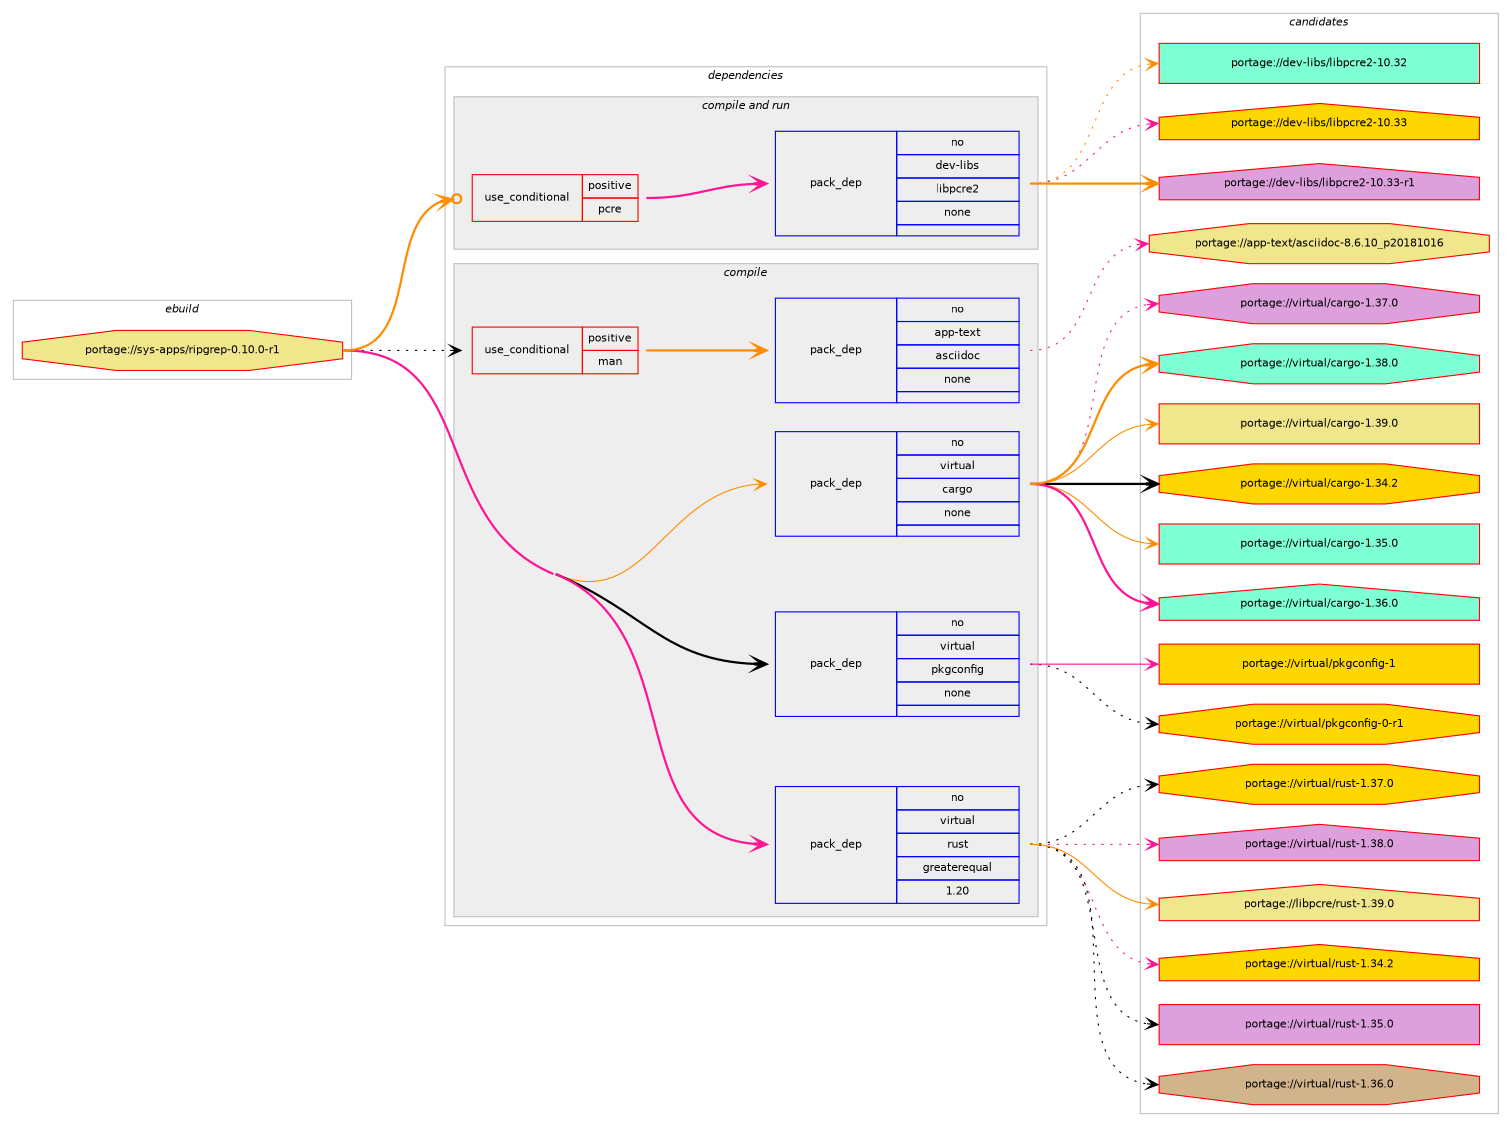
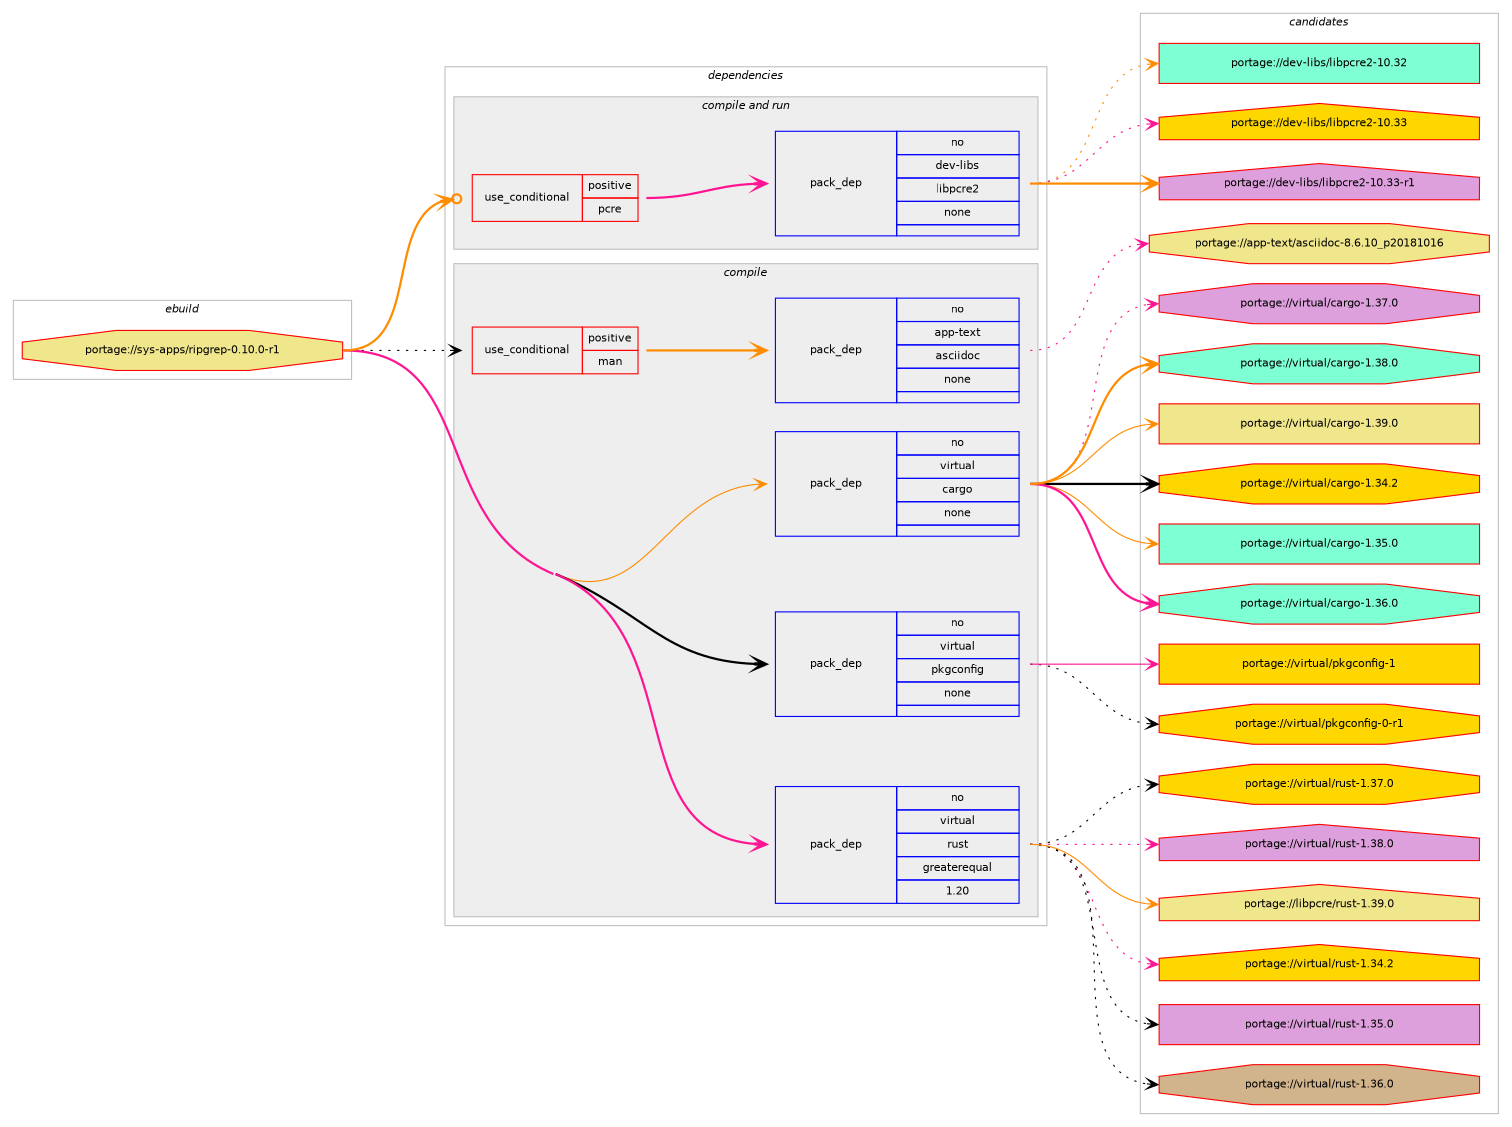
node "portage://virtual/cargo-1.36.0": shape house -> octagon
